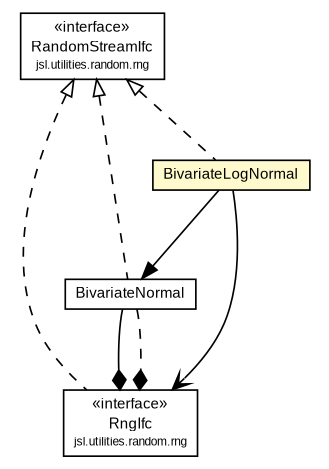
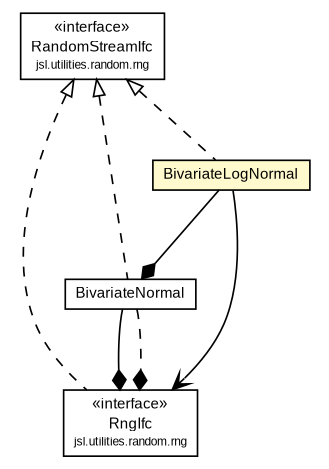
edge "BivariateLogNormal" -> "BivariateNormal": arrowhead normal -> diamond
